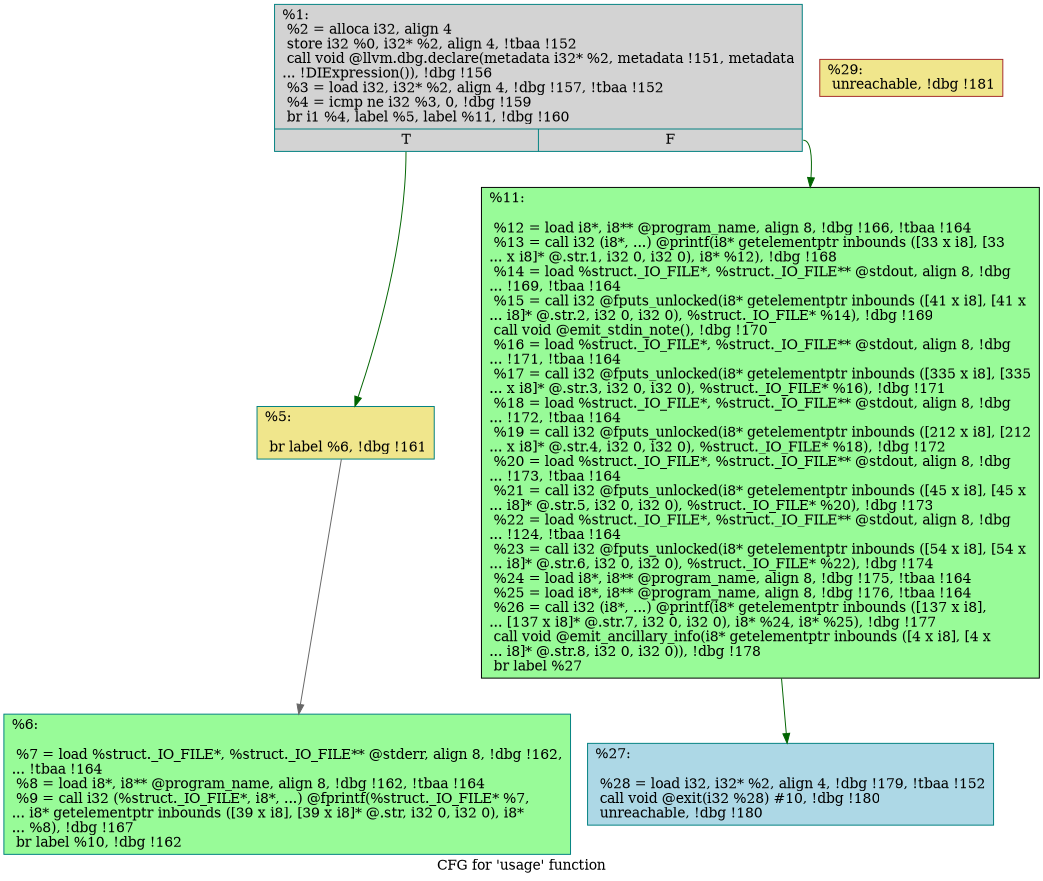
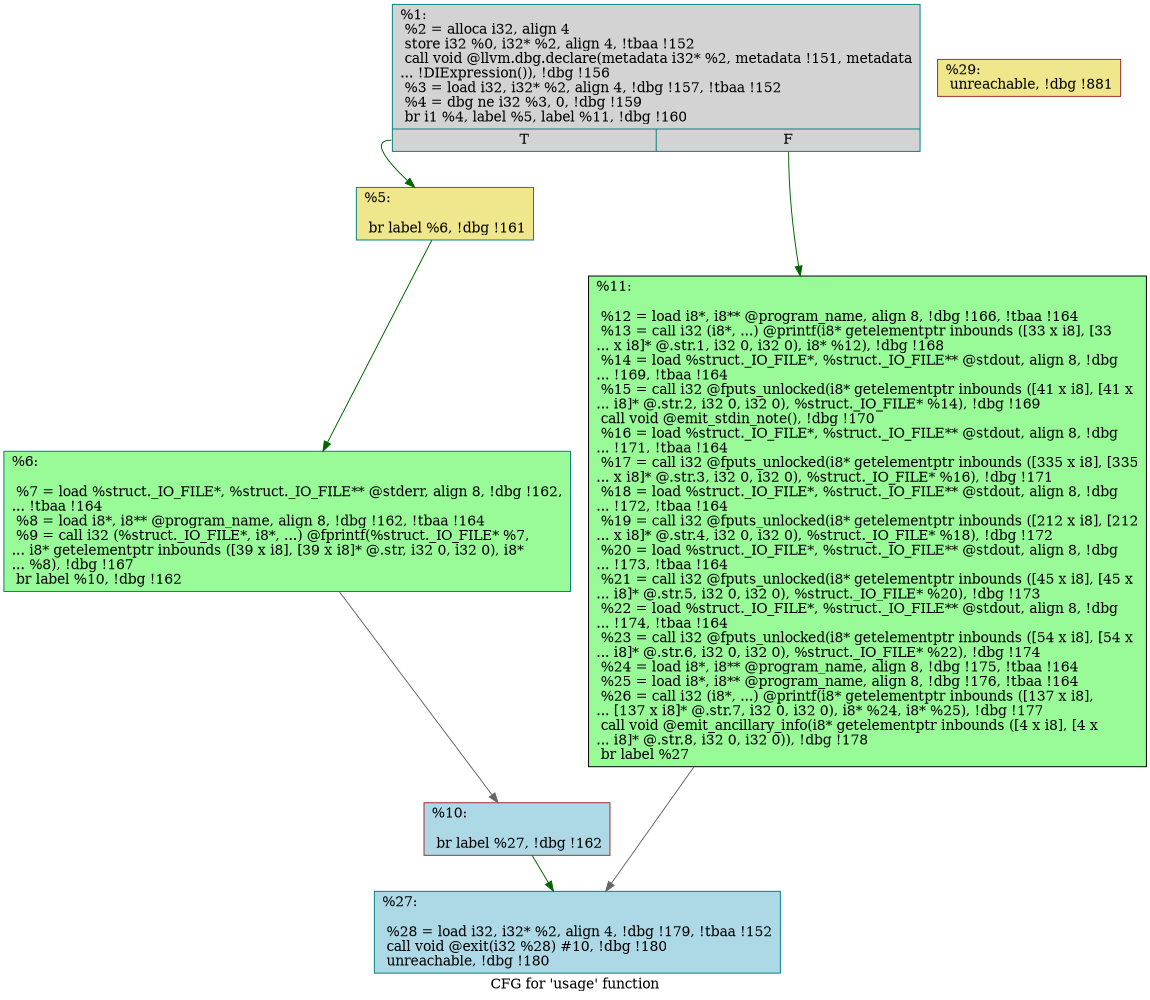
node "%29:": text "unreachable, !dbg !181" -> "unreachable, !dbg !881"
node "%1:": text "%4 = icmp ne i32 %3, 0, !dbg !159" -> "%4 = dbg ne i32 %3, 0, !dbg !159"
node "%11:": text "... !124, !tbaa !164" -> "... !174, !tbaa !164"
edge "%5:" -> "%6:": color gray40 -> darkgreen
edge "%11:" -> "%27:": color darkgreen -> gray40
node "%10:": added
